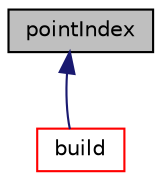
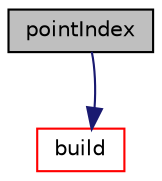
edge "build" -> "pointIndex": reversed
